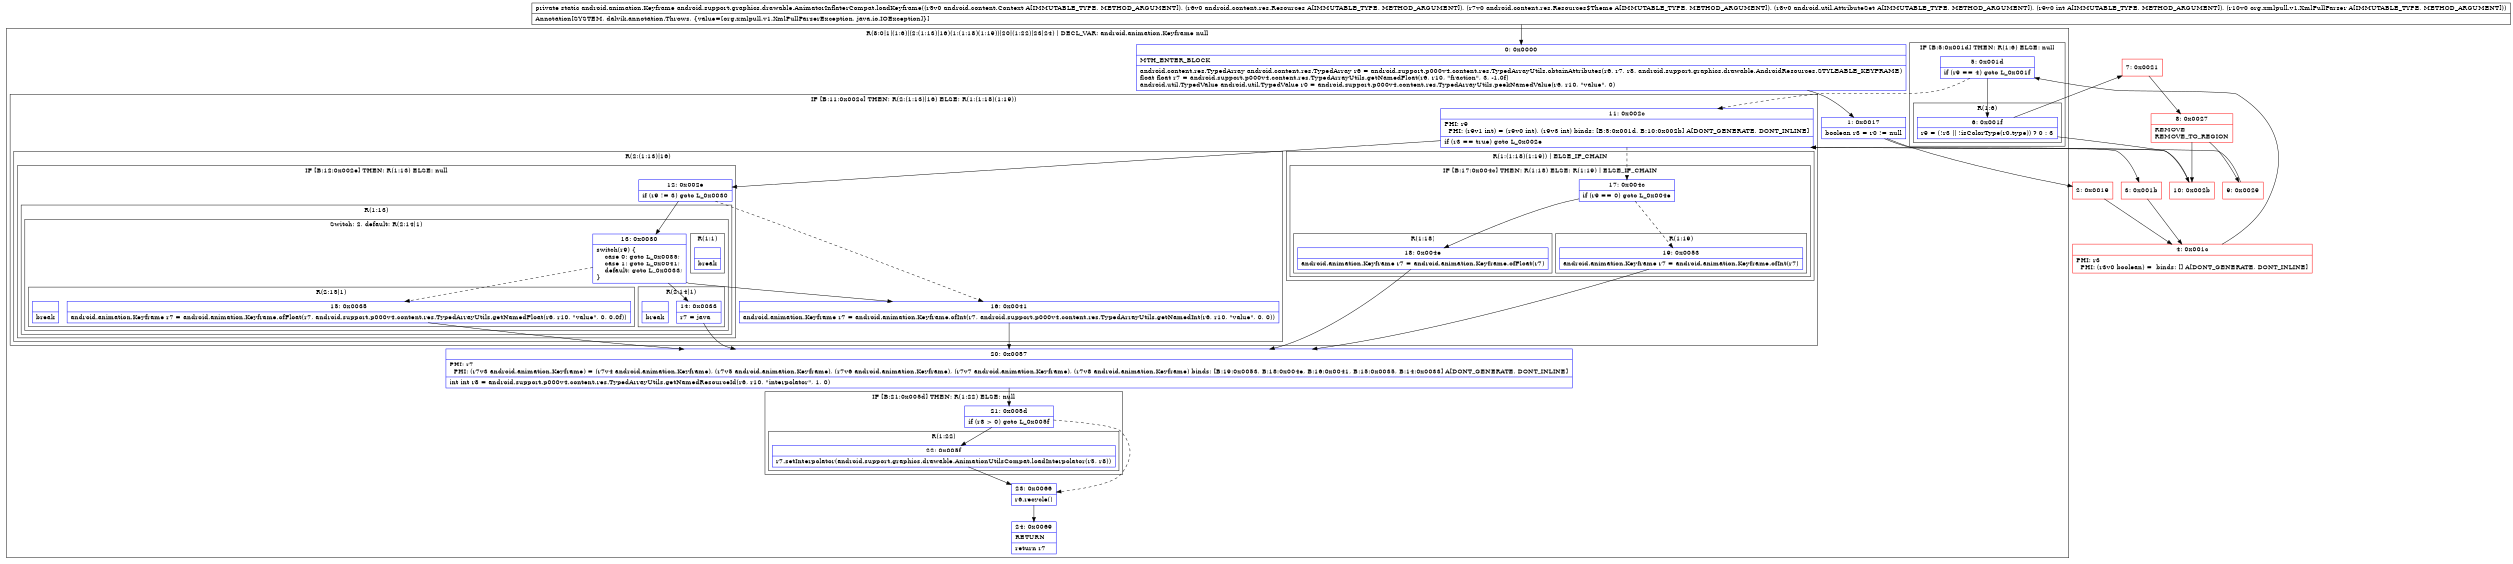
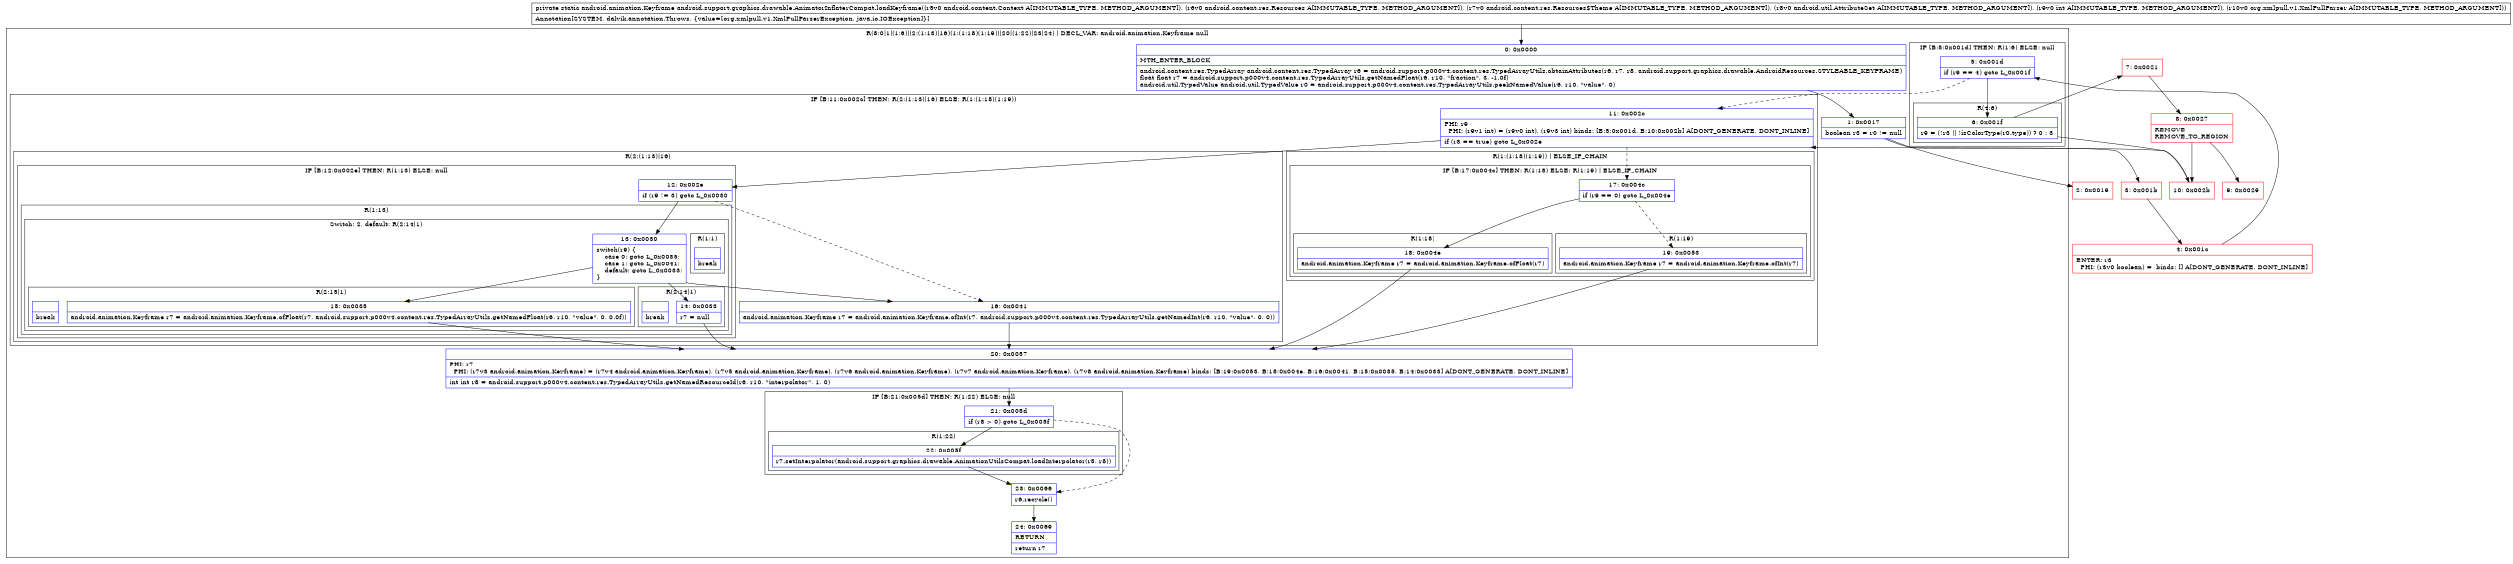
cluster "R(1:6)": label "R(1:6)" -> "R(4:6)"
edge "9: 0x0029" -> "11: 0x002c": removed
edge "2: 0x0019" -> "4: 0x001c": removed
node "4: 0x001c": text "PHI: r3" -> "ENTER: r3"
edge "13: 0x0030" -> "15: 0x0035": style dashed -> solid
node "14: 0x0033": text "r7 = java" -> "r7 = null"
